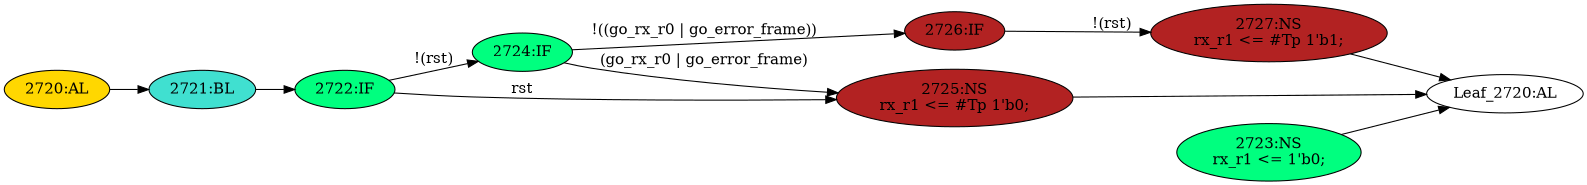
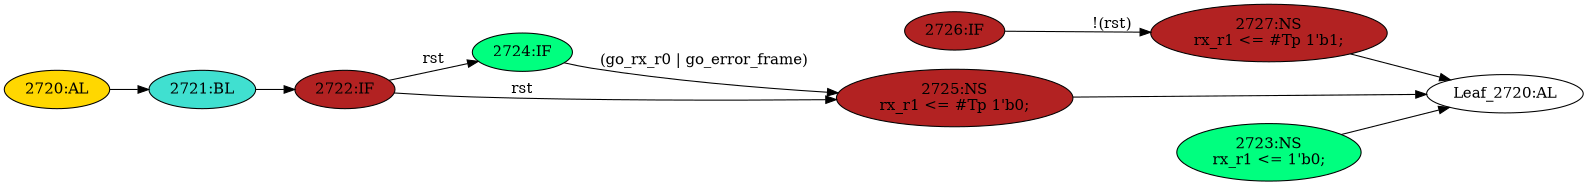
edge "2724:IF" -> "2726:IF": removed, label "!((go_rx_r0 | go_error_frame))"
edge "2722:IF" -> "2724:IF": label "!(rst)" -> "rst"
node "2722:IF": fillcolor springgreen -> firebrick
